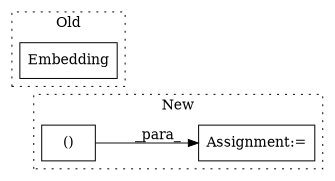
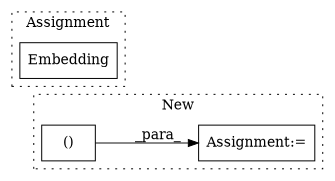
cluster "Old": label "Old" -> "Assignment"
